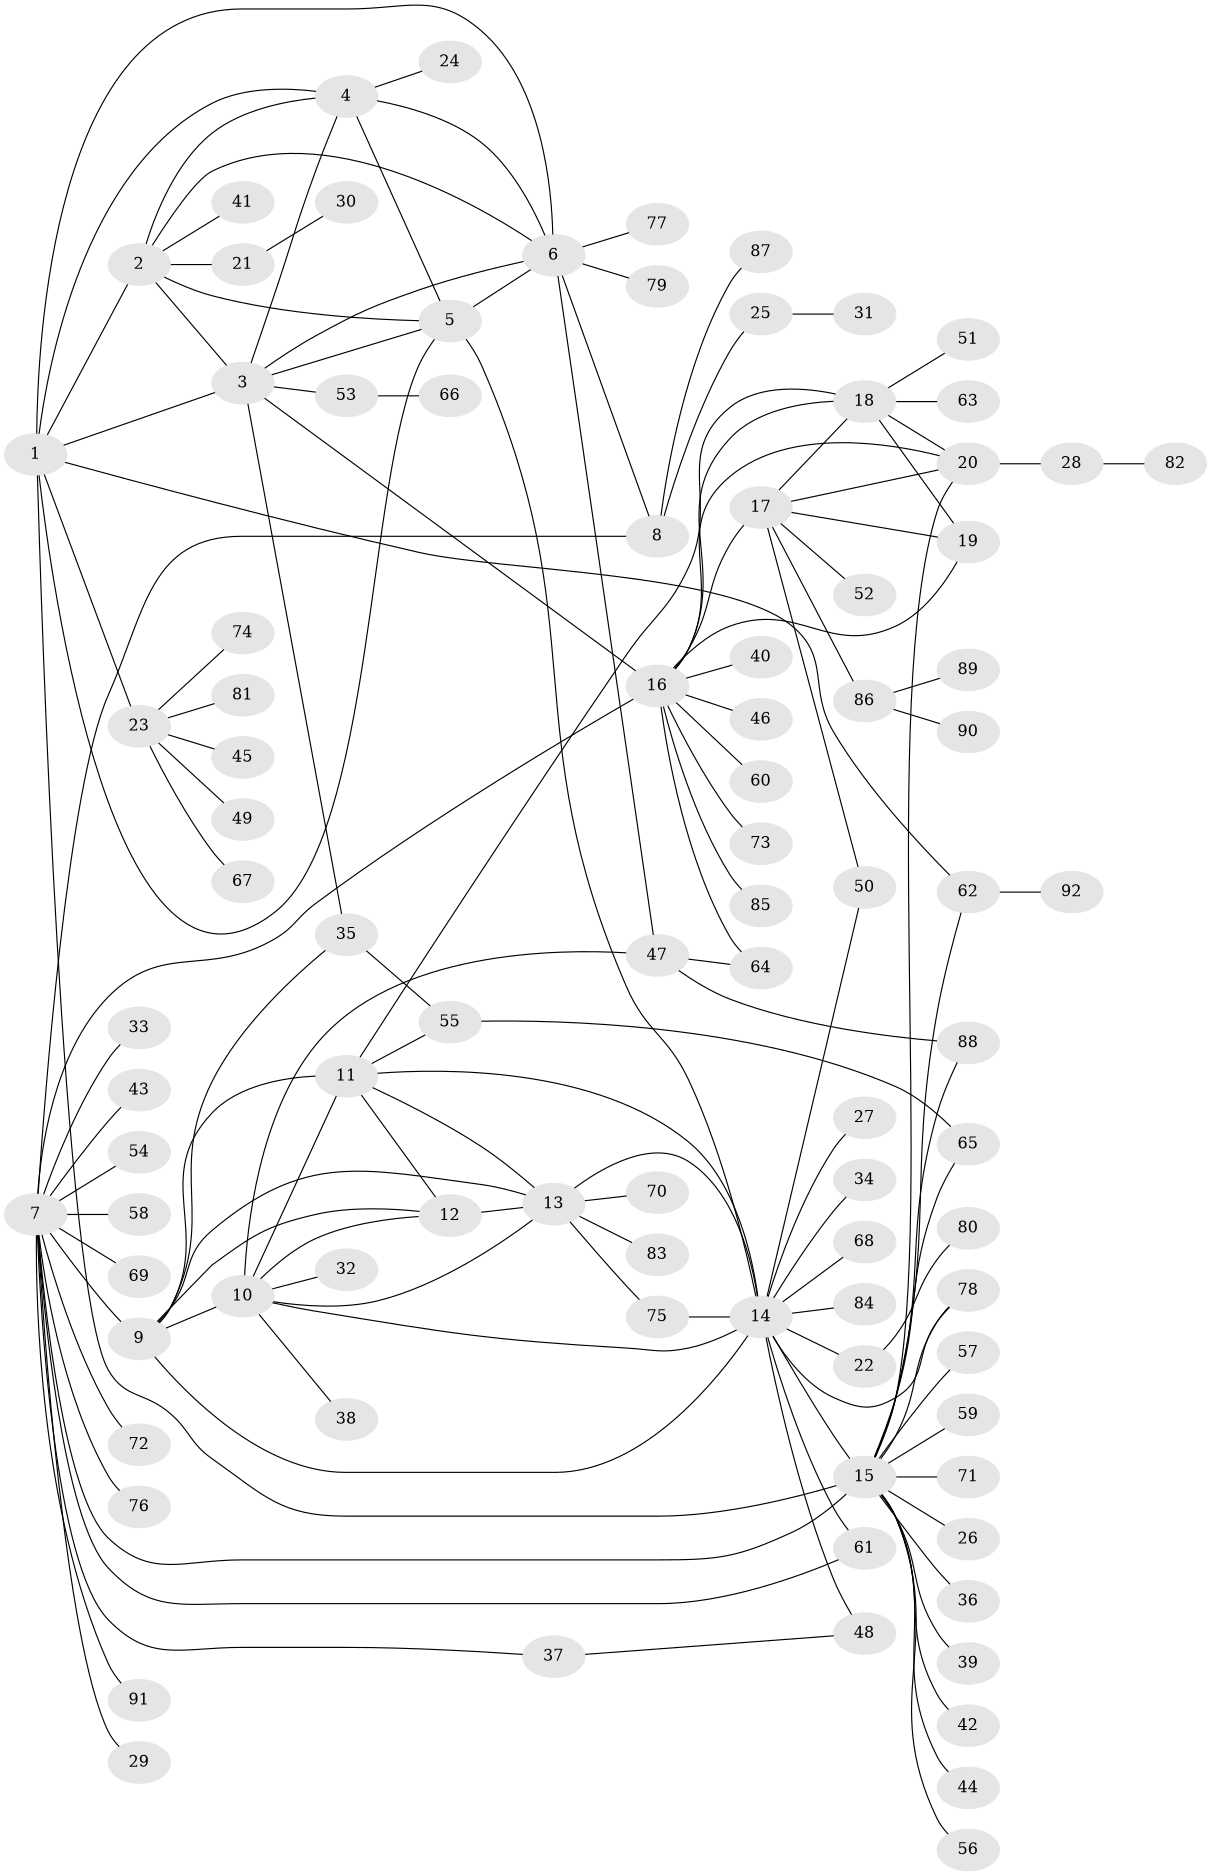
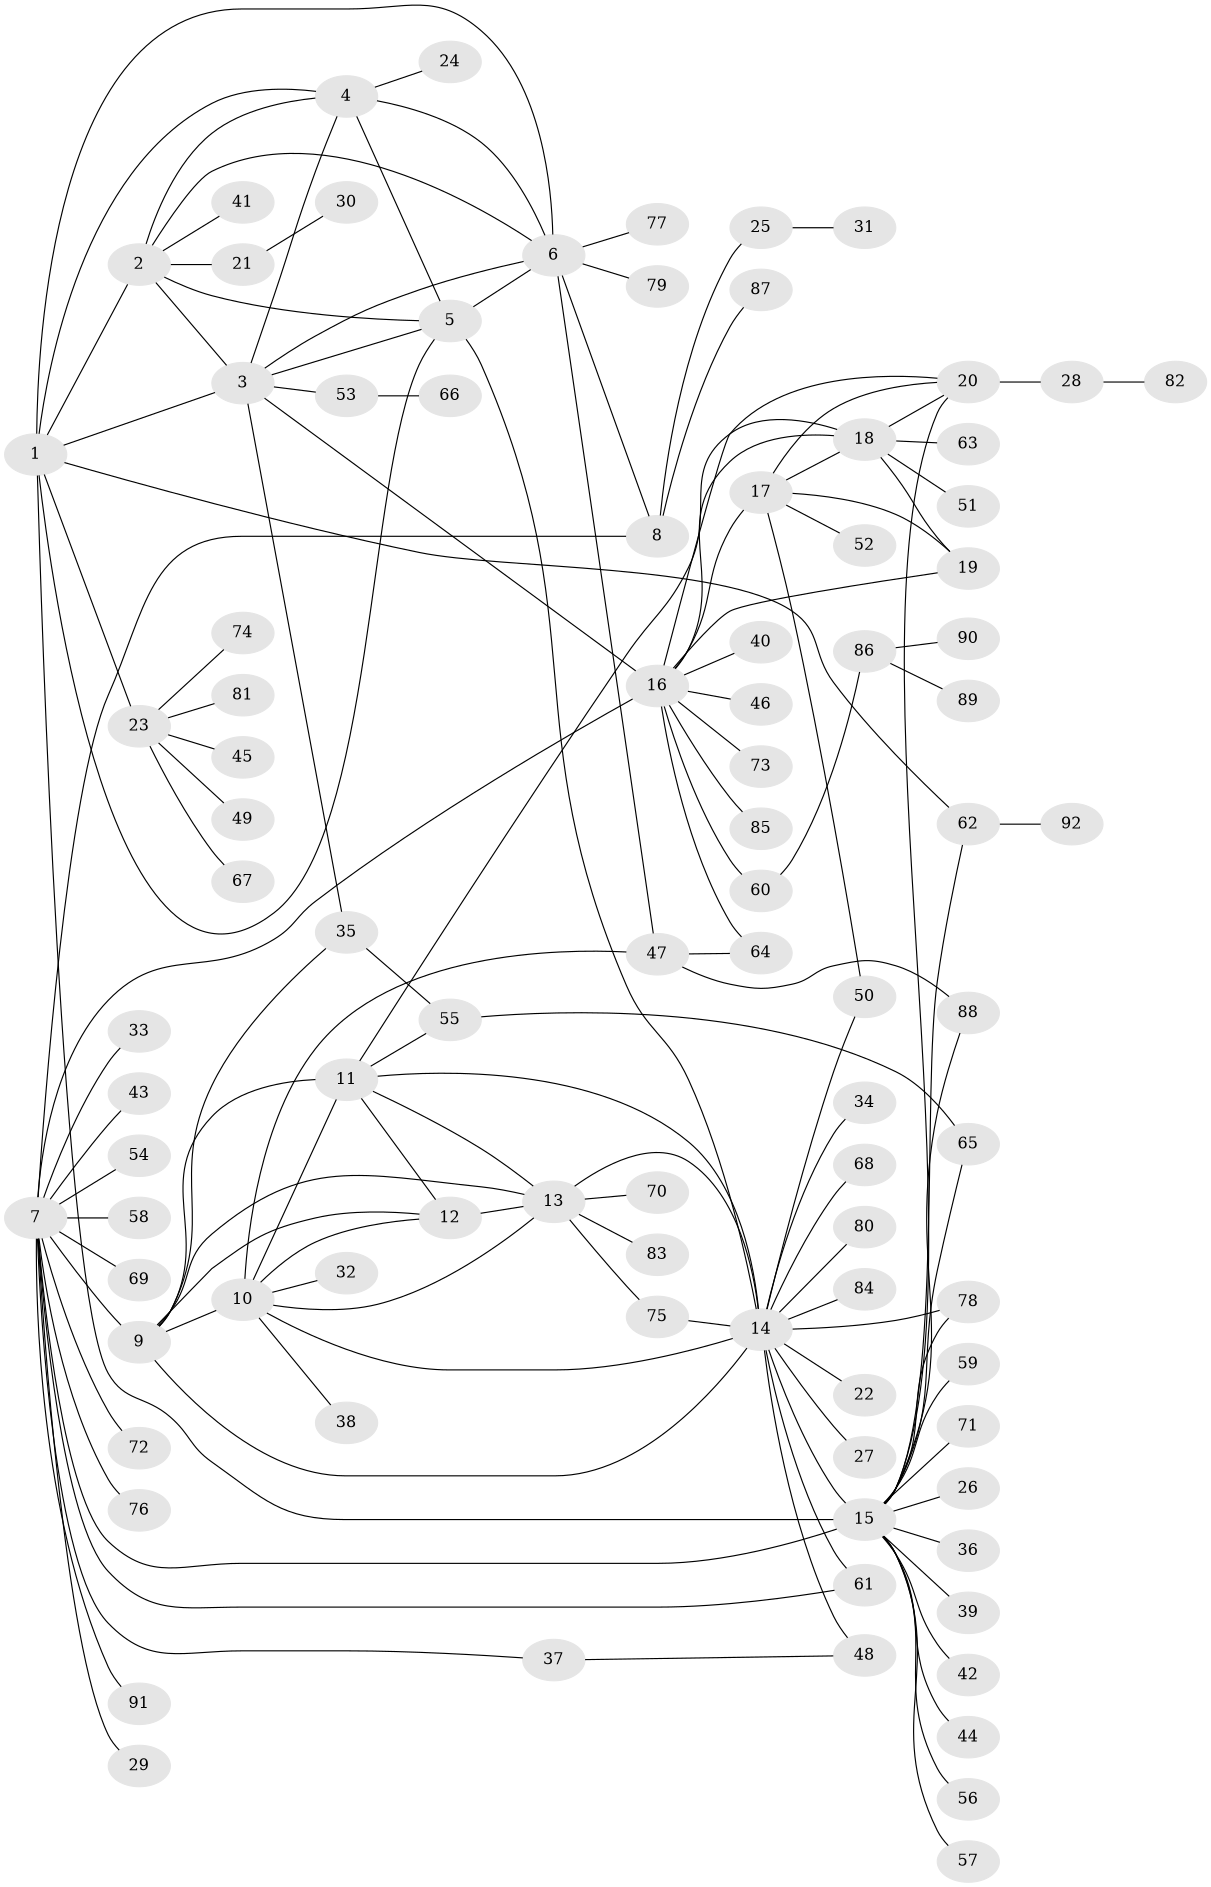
edge "17" -- "86": now "60" -- "86"
edge "80" -- "22": now "80" -- "14"
